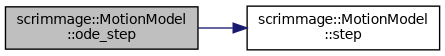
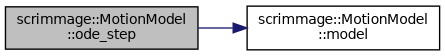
node "scrimmage::MotionModel ::step": label "scrimmage::MotionModel ::step" -> "scrimmage::MotionModel ::model"
